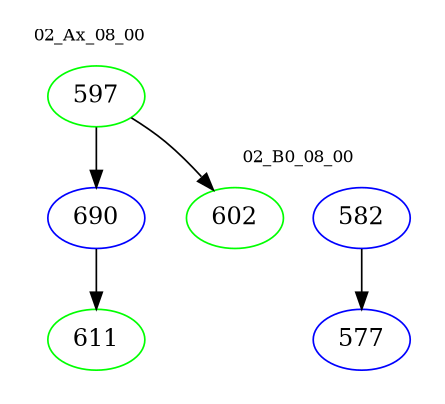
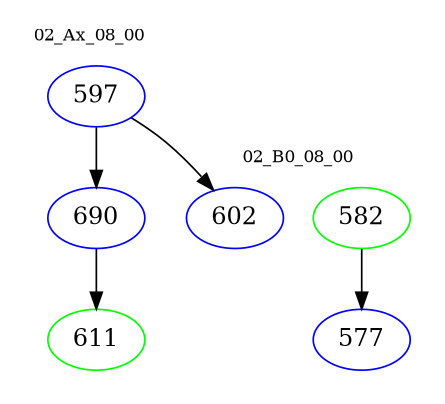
node "597": color green -> blue
node "602": color green -> blue
node "582": color blue -> green
